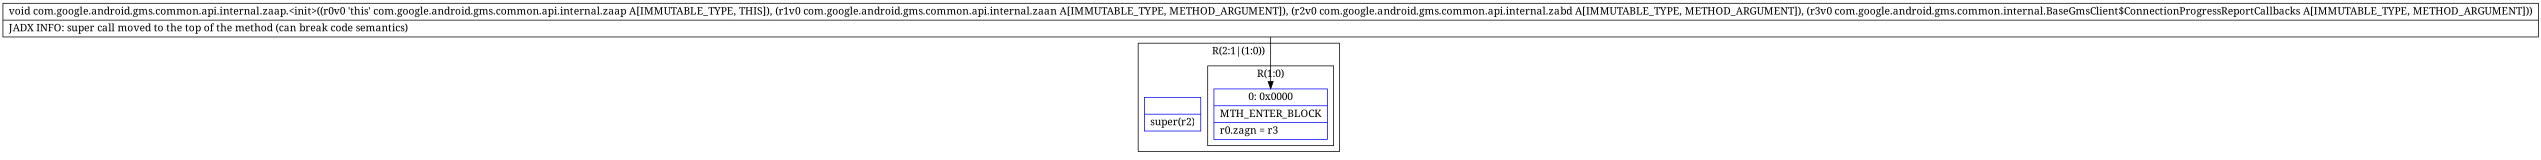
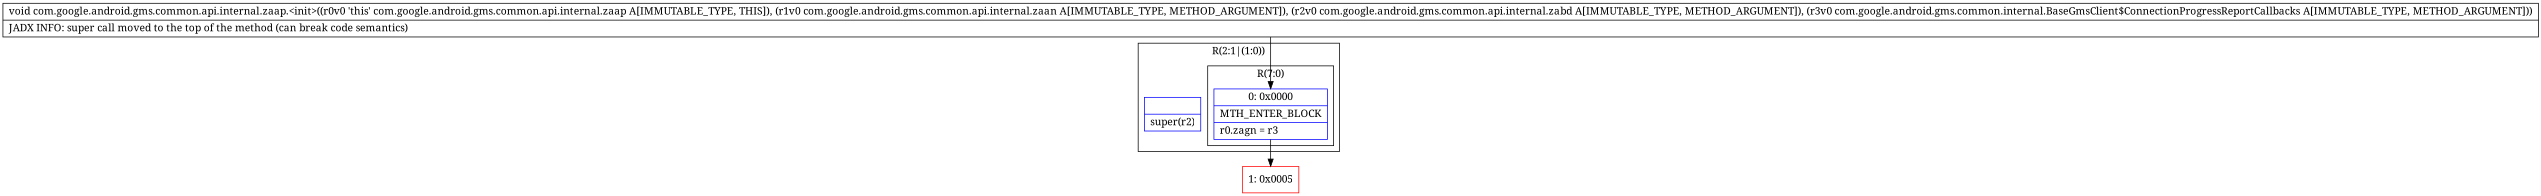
cluster "R(1:0)": label "R(1:0)" -> "R(7:0)"
node "1: 0x0005": added
